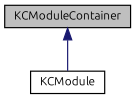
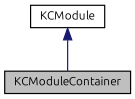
edge "KCModule" -> "KCModuleContainer": reversed
